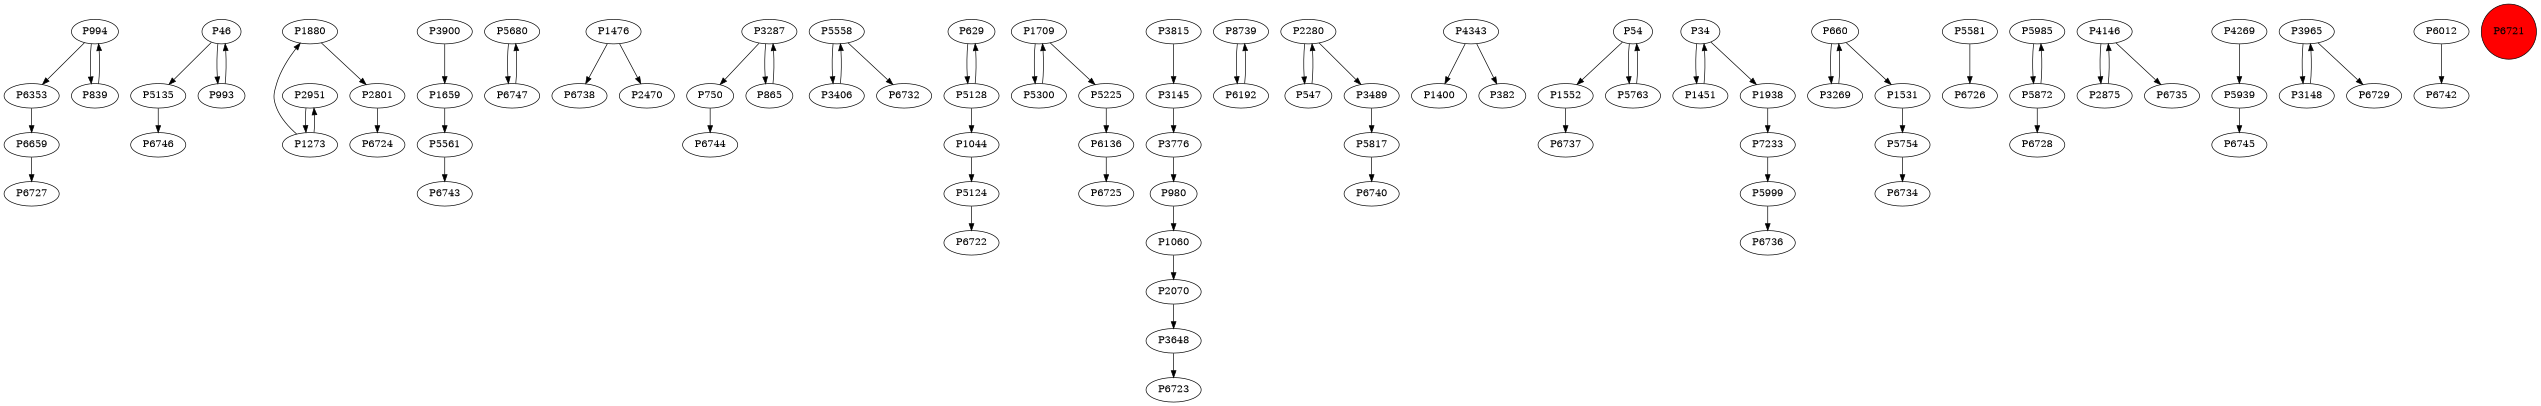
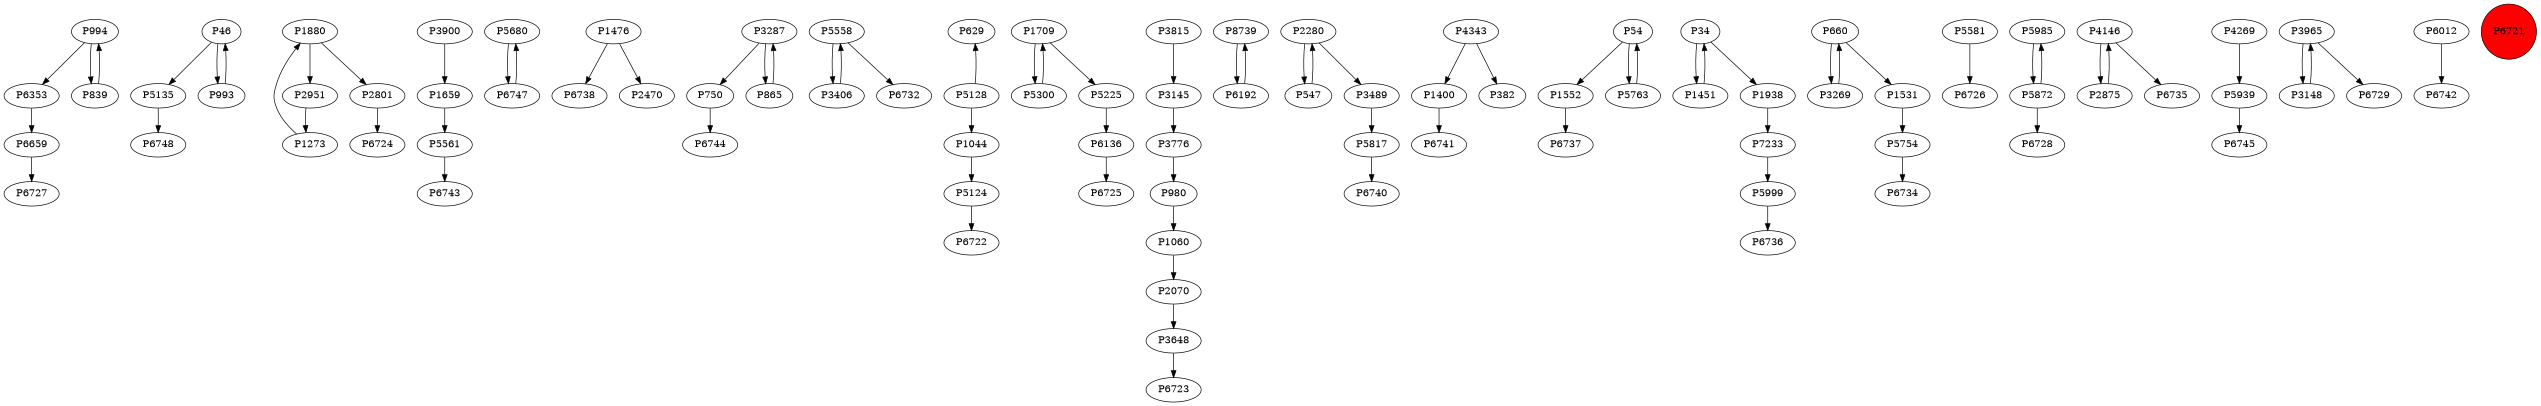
edge "P629" -> "P5128": removed
edge "P1273" -> "P2951": now "P1880" -> "P2951"
node "P6746": label "P6746" -> "P6748"
node "P6741": added
